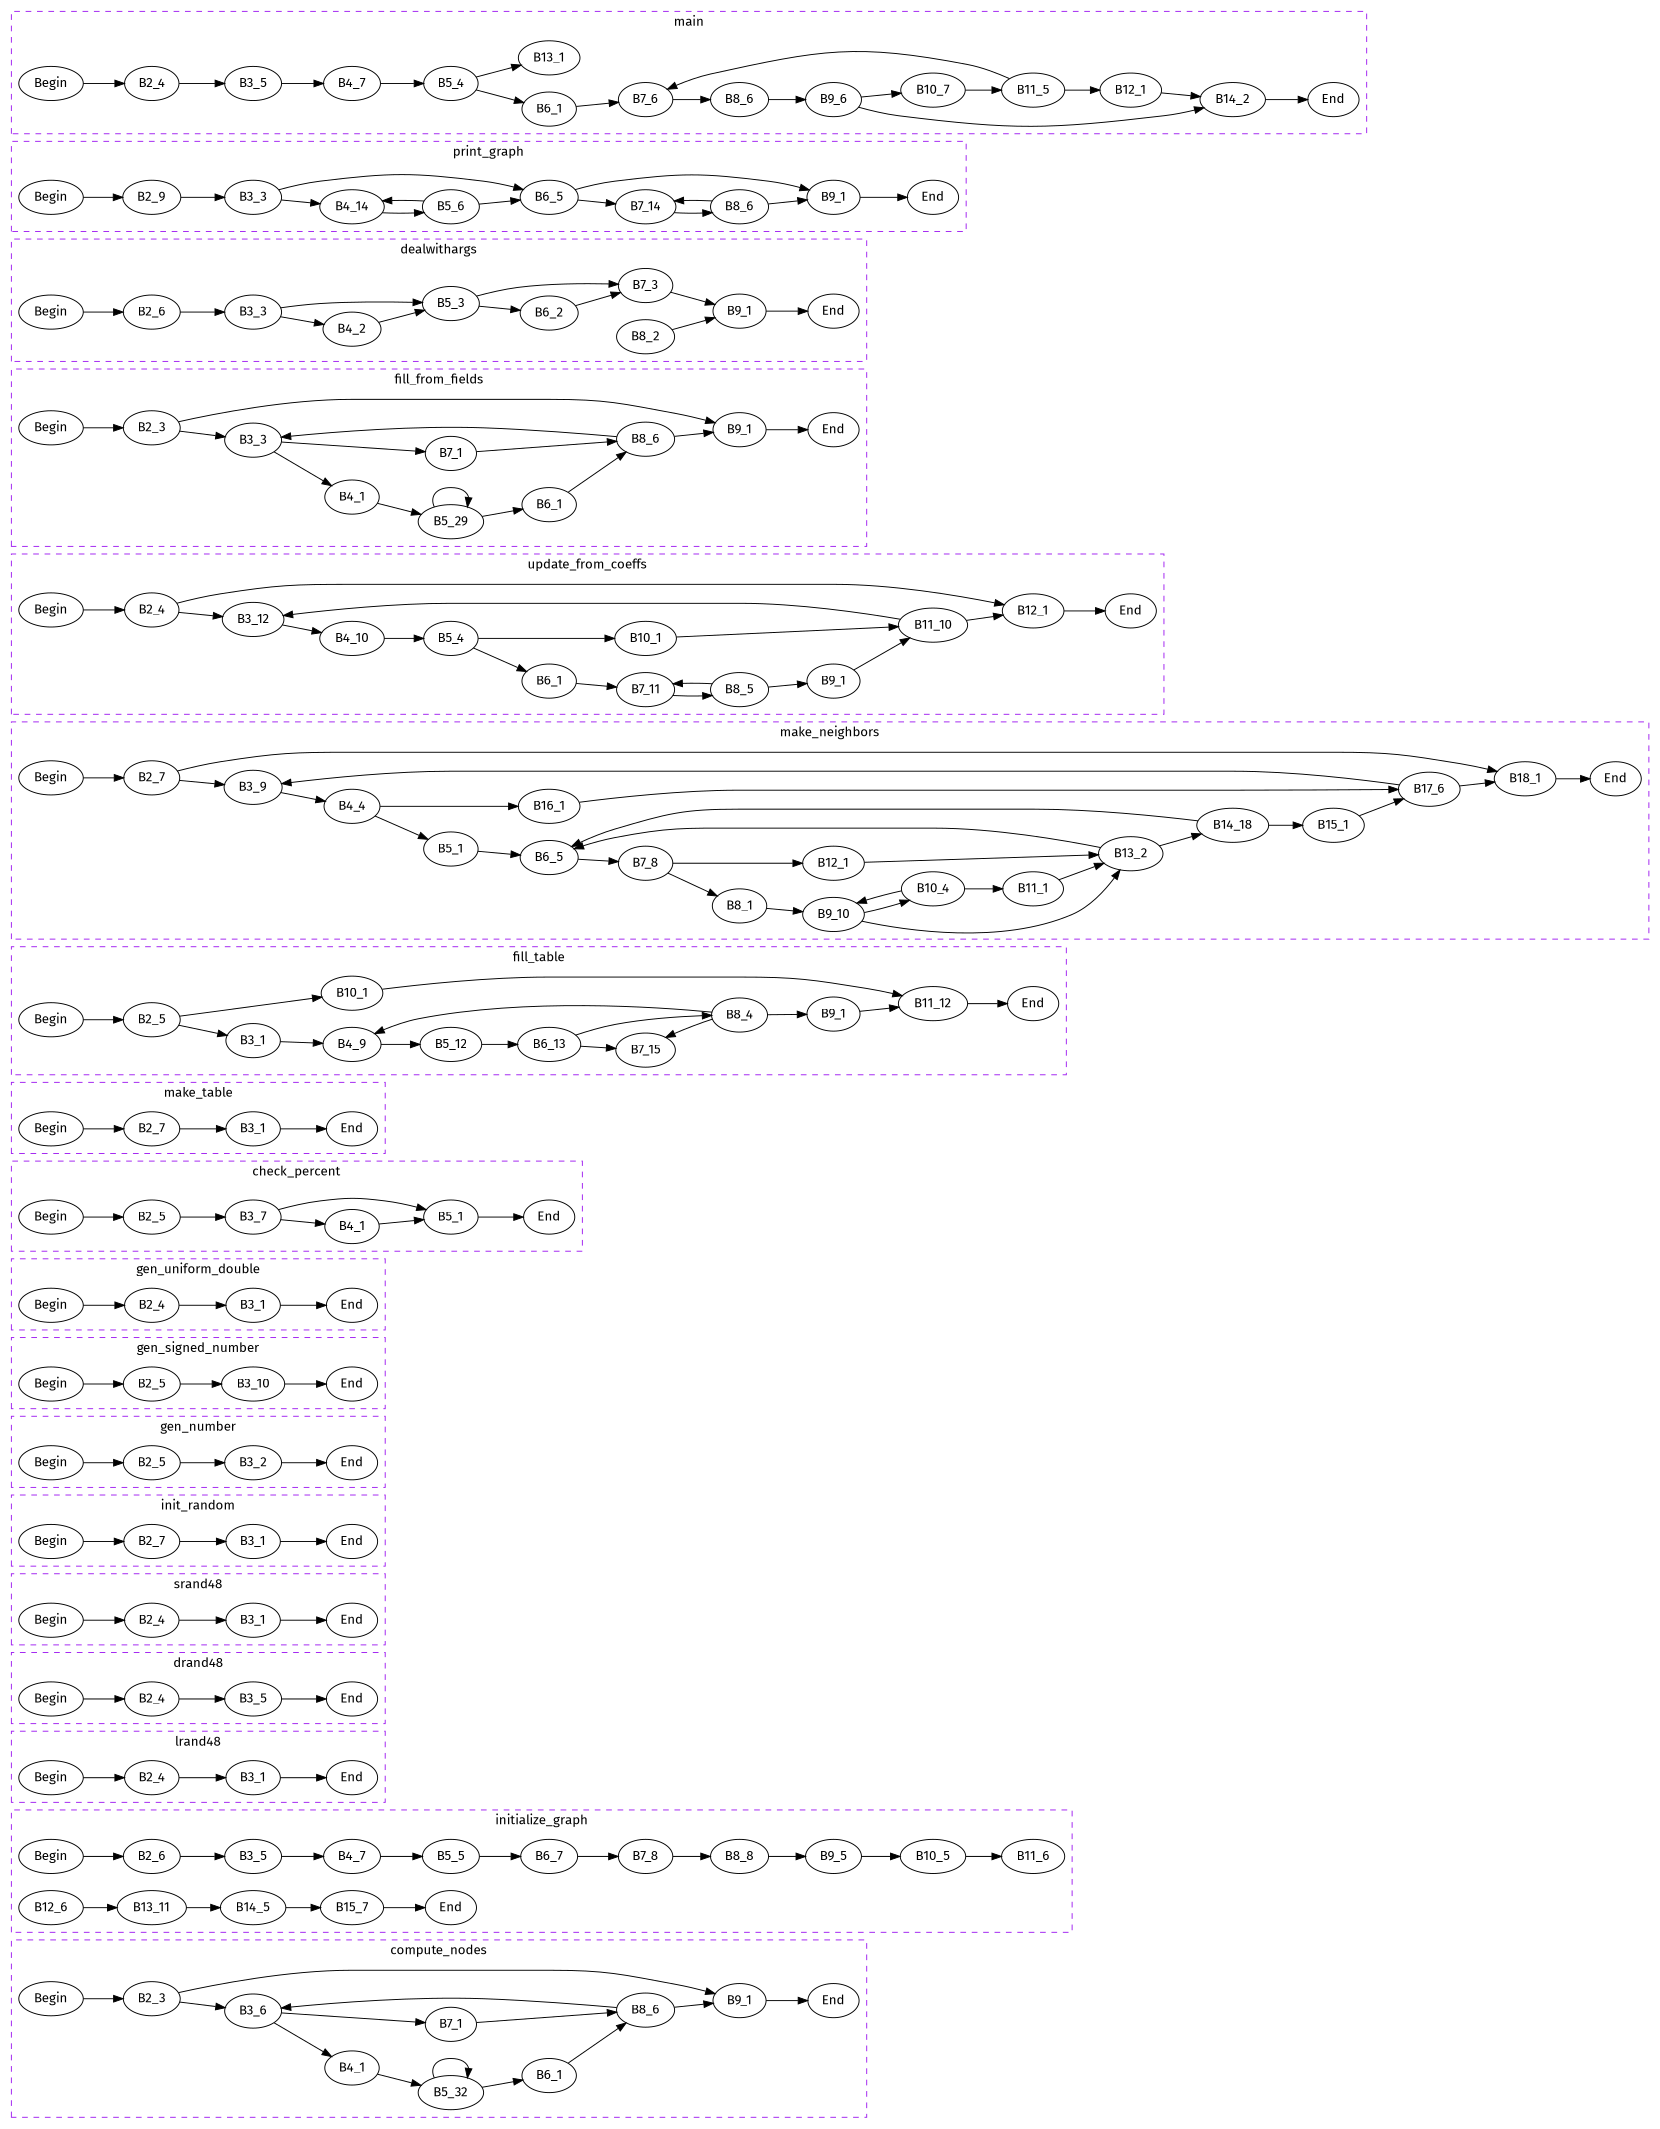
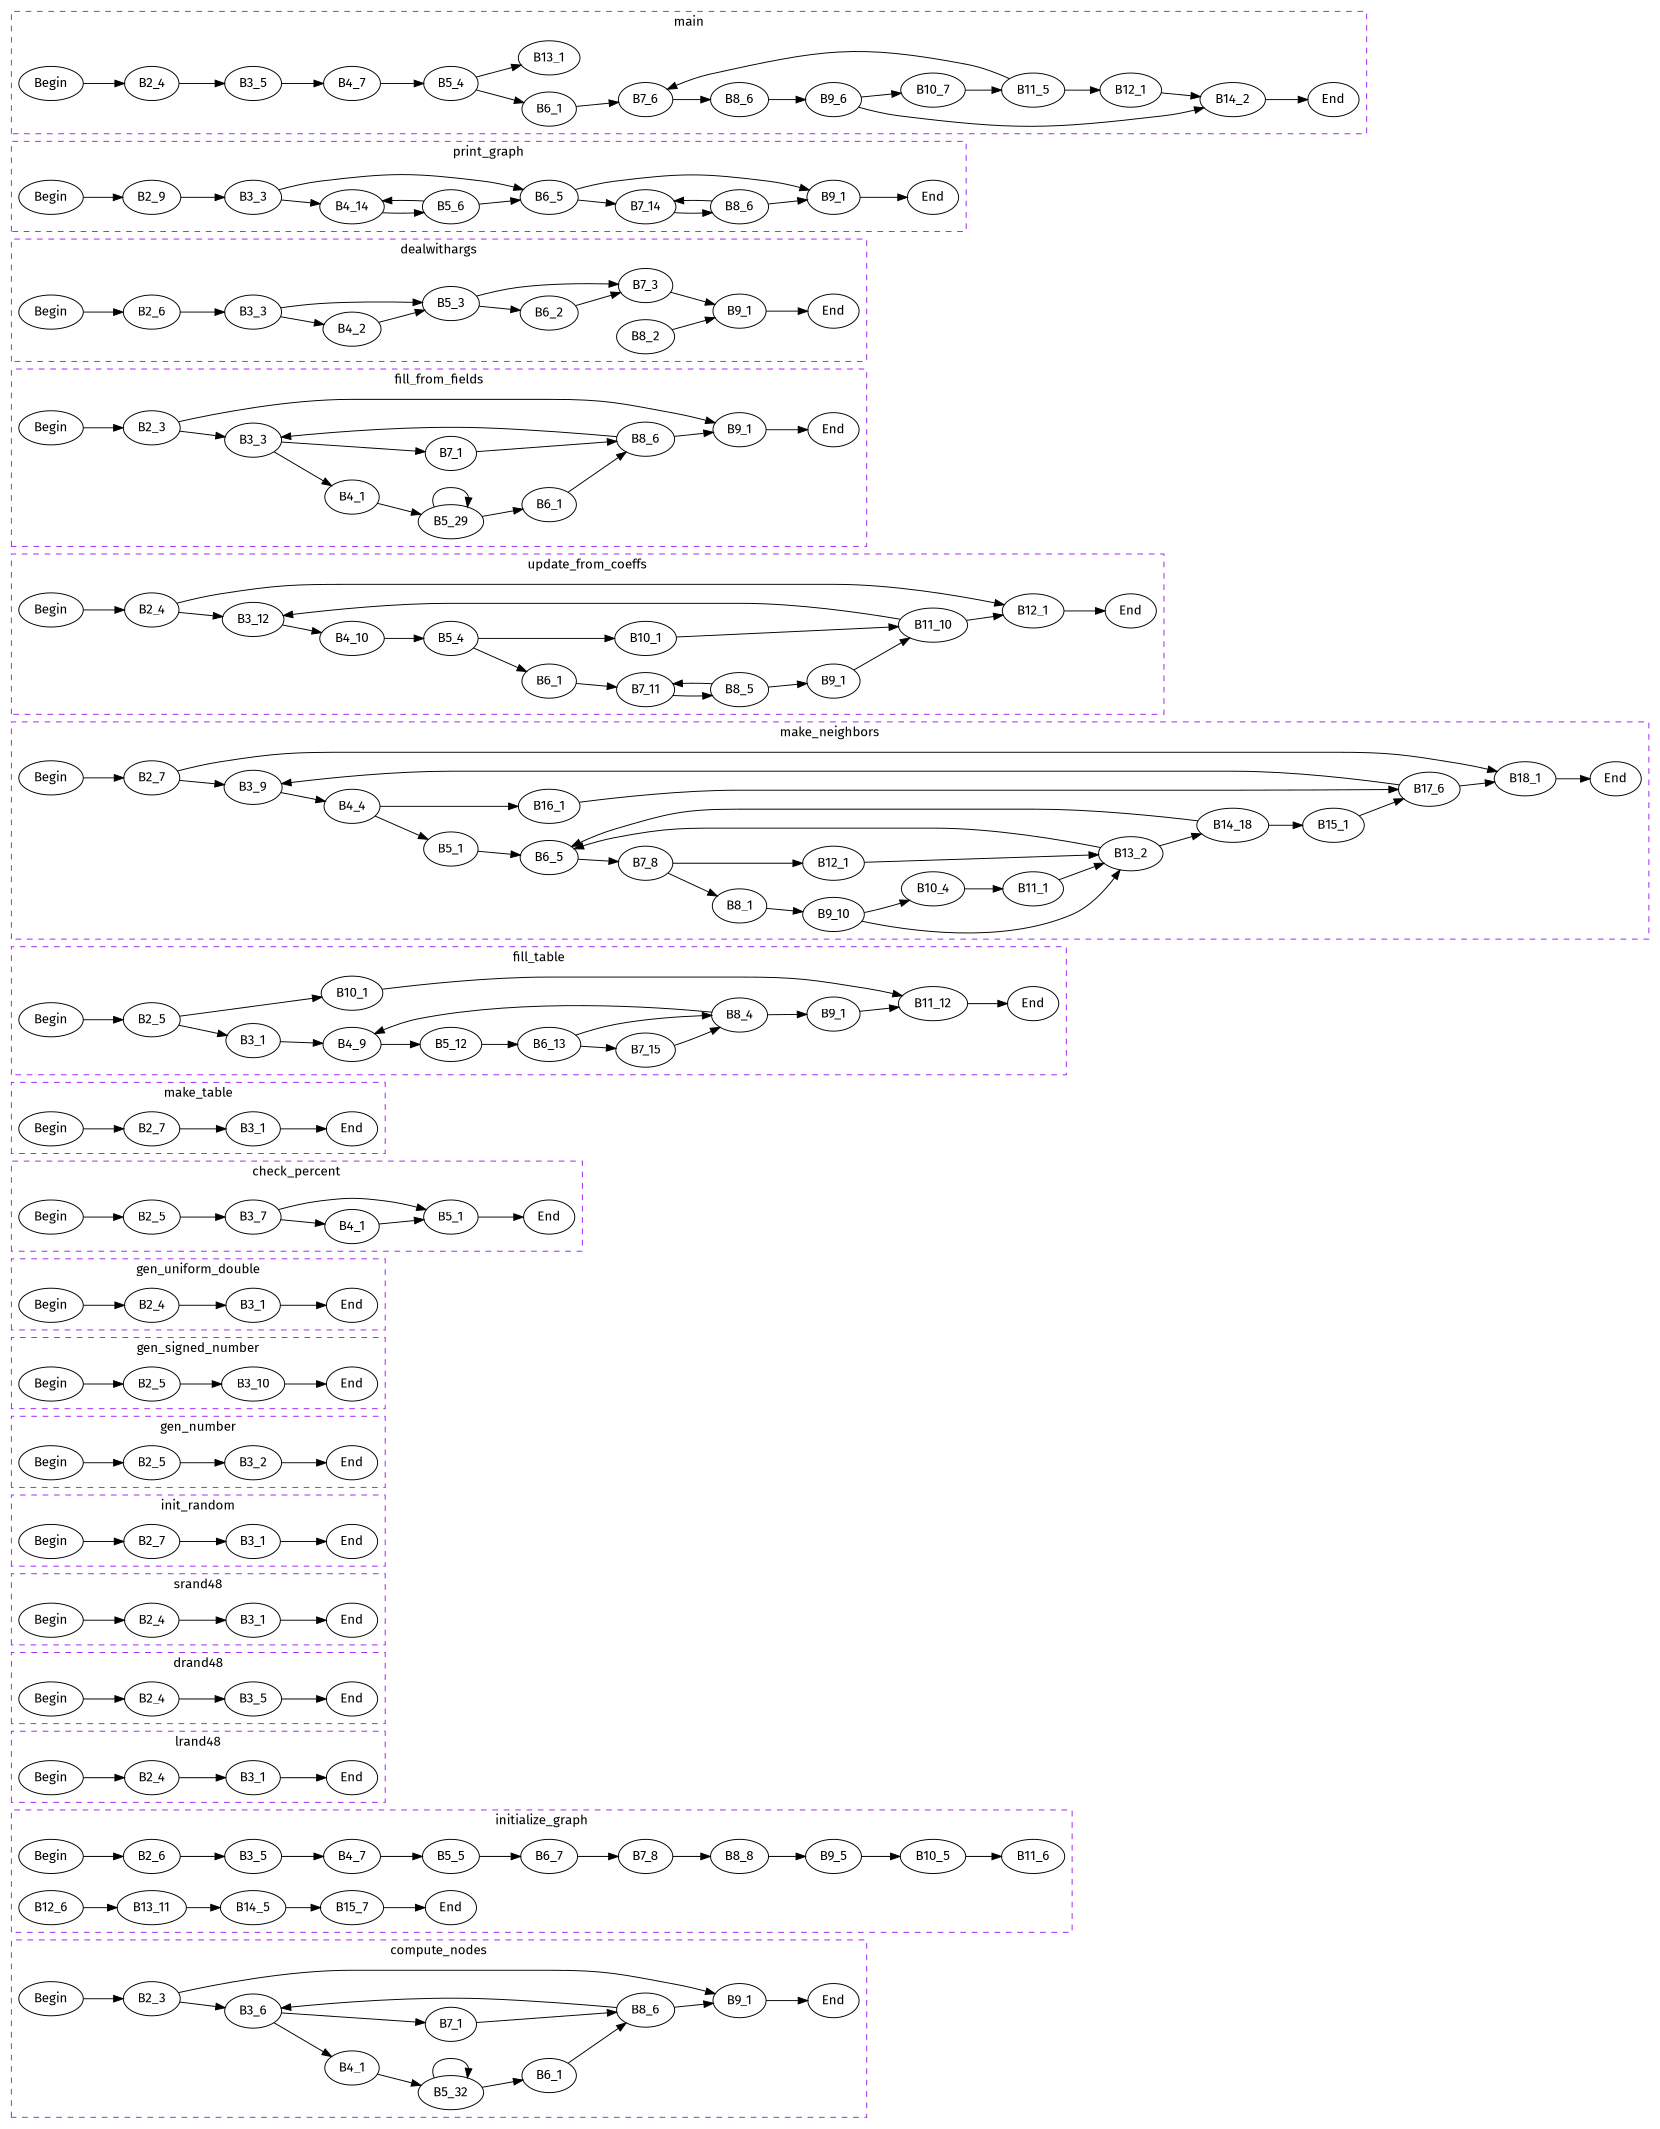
edge "B10_4" -> "B9_10": removed
edge "B8_4" -> "B7_15": reversed
